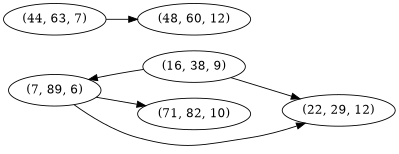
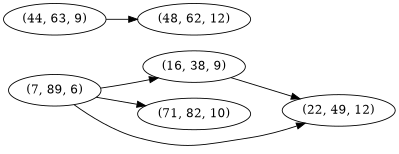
node "(44, 63, 7)": label "(44, 63, 7)" -> "(44, 63, 9)"
node "(48, 60, 12)": label "(48, 60, 12)" -> "(48, 62, 12)"
edge "(16, 38, 9)" -> "(7, 89, 6)": reversed
node "(22, 29, 12)": label "(22, 29, 12)" -> "(22, 49, 12)"
